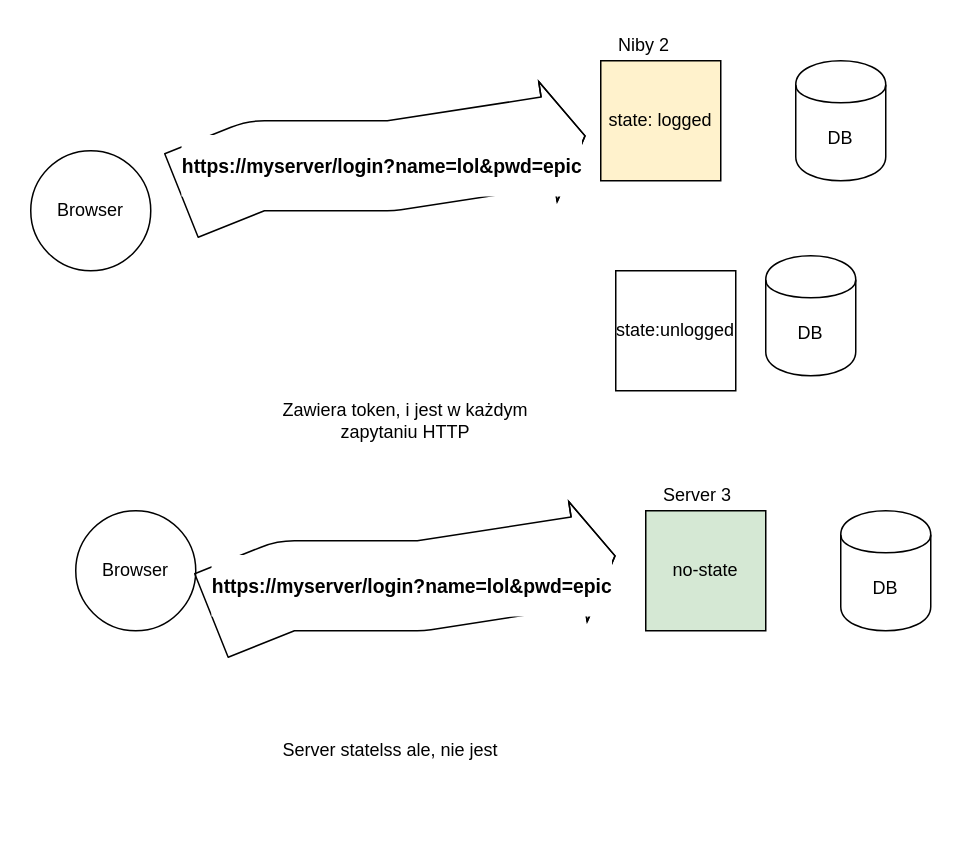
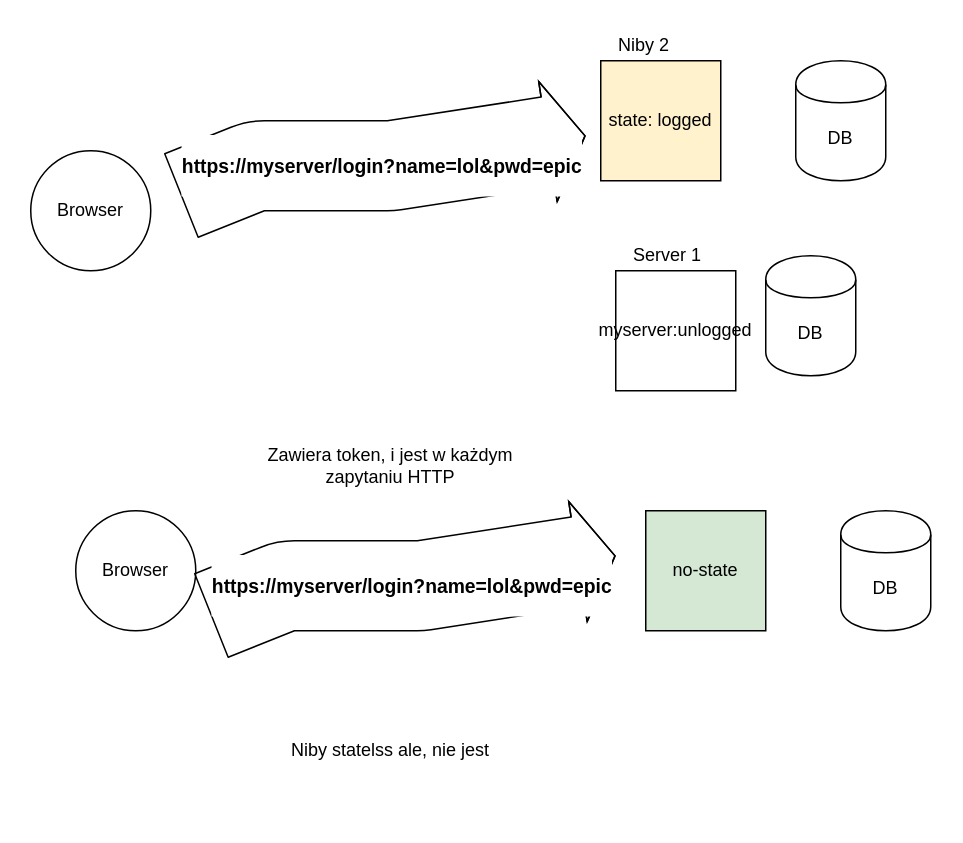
node "Server 1": added
node "state:unlogged": label "state:unlogged" -> "myserver:unlogged"
node "Zawiera token, i jest w każdym zapytaniu HTTP": moved (406, 421) -> (391, 466)
node "Server 3": removed
node "Server statelss ale, nie jest": label "Server statelss ale, nie jest" -> "Niby statelss ale, nie jest"
